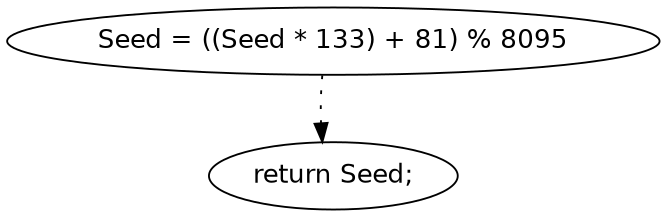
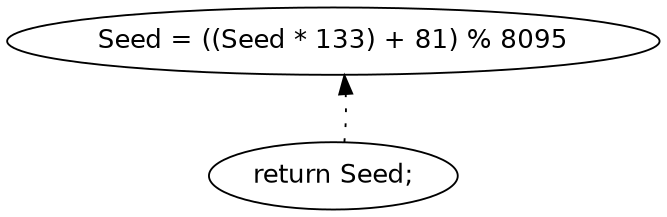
edge "Seed = ((Seed * 133) + 81) % 8095" -> "return Seed;": reversed
